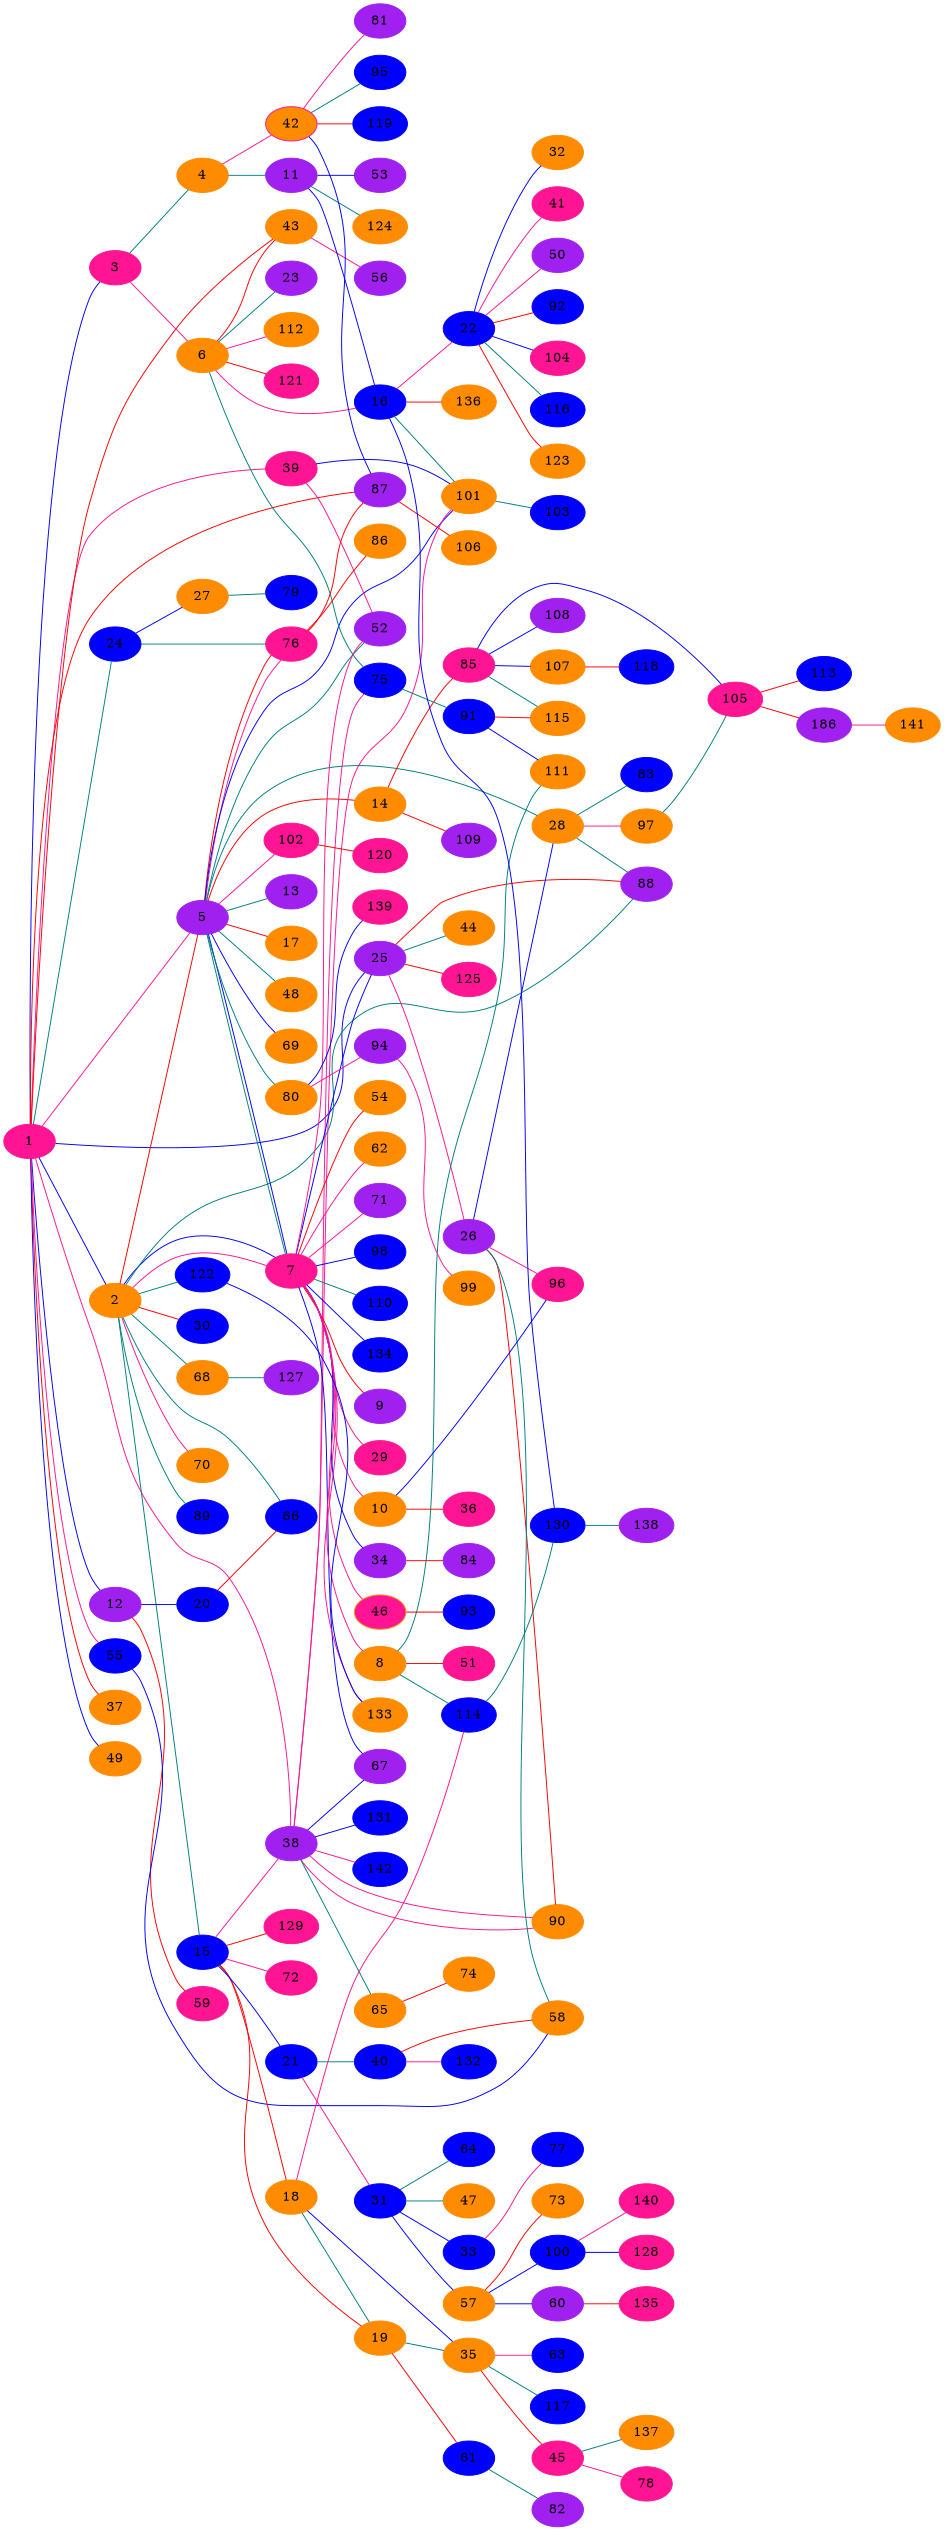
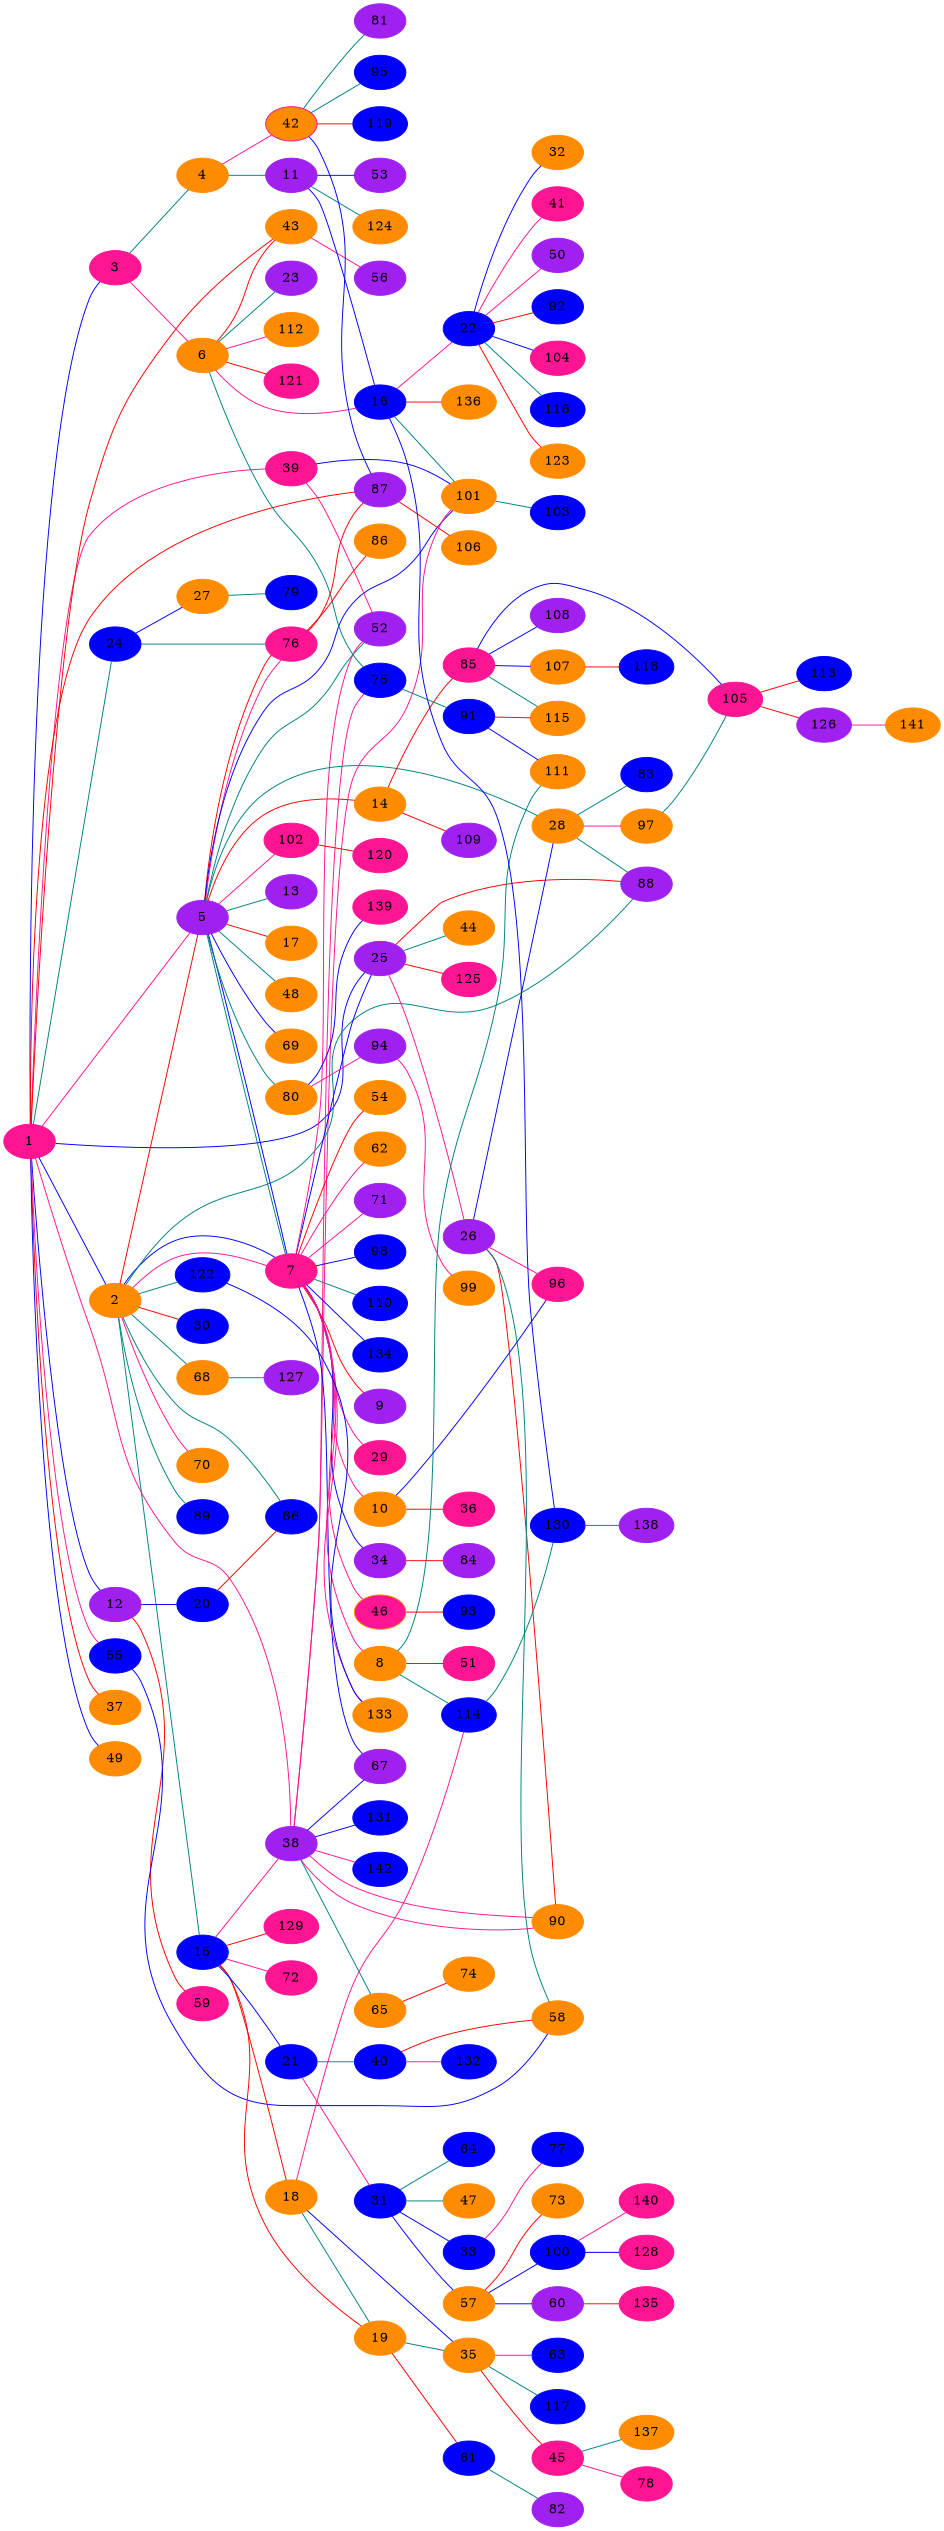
edge "81" -- "42": color deeppink -> teal
node "186": label "186" -> "126"
